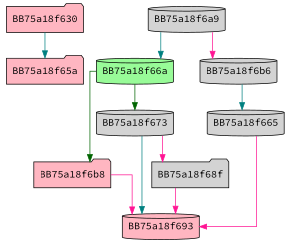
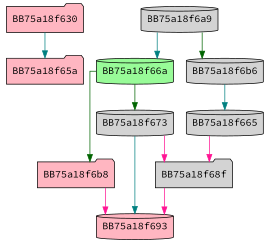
edge "BB75a18f6a9" -> "BB75a18f6b6": color deeppink -> darkgreen
edge "BB75a18f665" -> "BB75a18f693": now "BB75a18f665" -> "BB75a18f68f"
